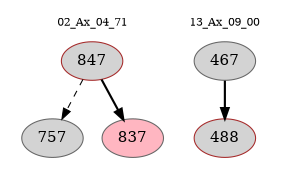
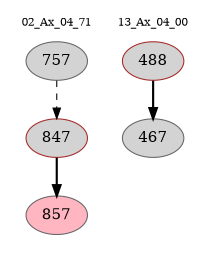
cluster "13_Ax_09_00": label "13_Ax_09_00" -> "13_Ax_04_00"
edge "467" -> "488": reversed
edge "847" -> "757": reversed
node "837": label "837" -> "857"
